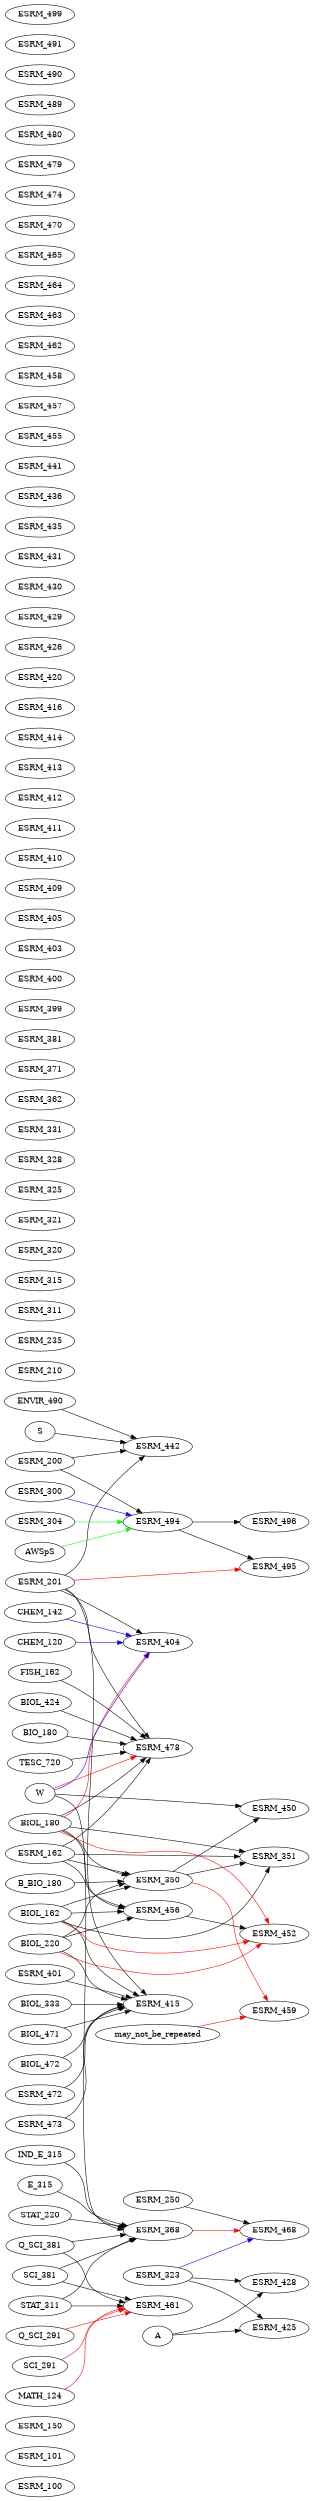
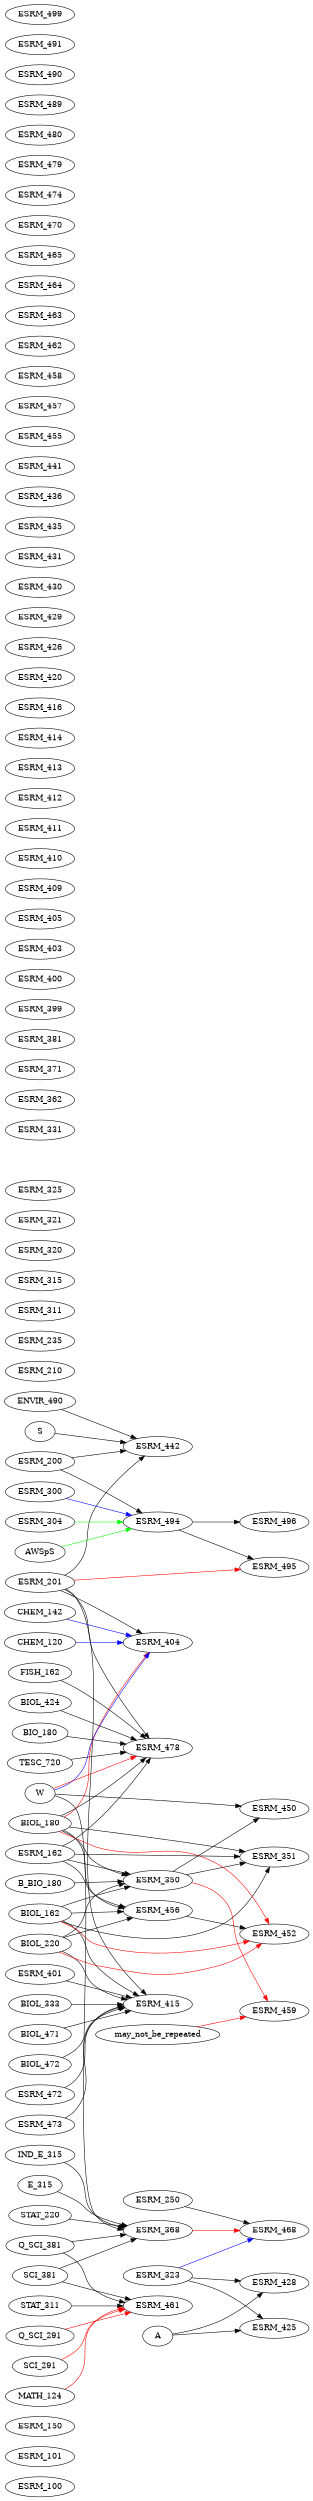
node "ESRM_328": removed
edge "STAT_311" -> "ESRM_368": removed
